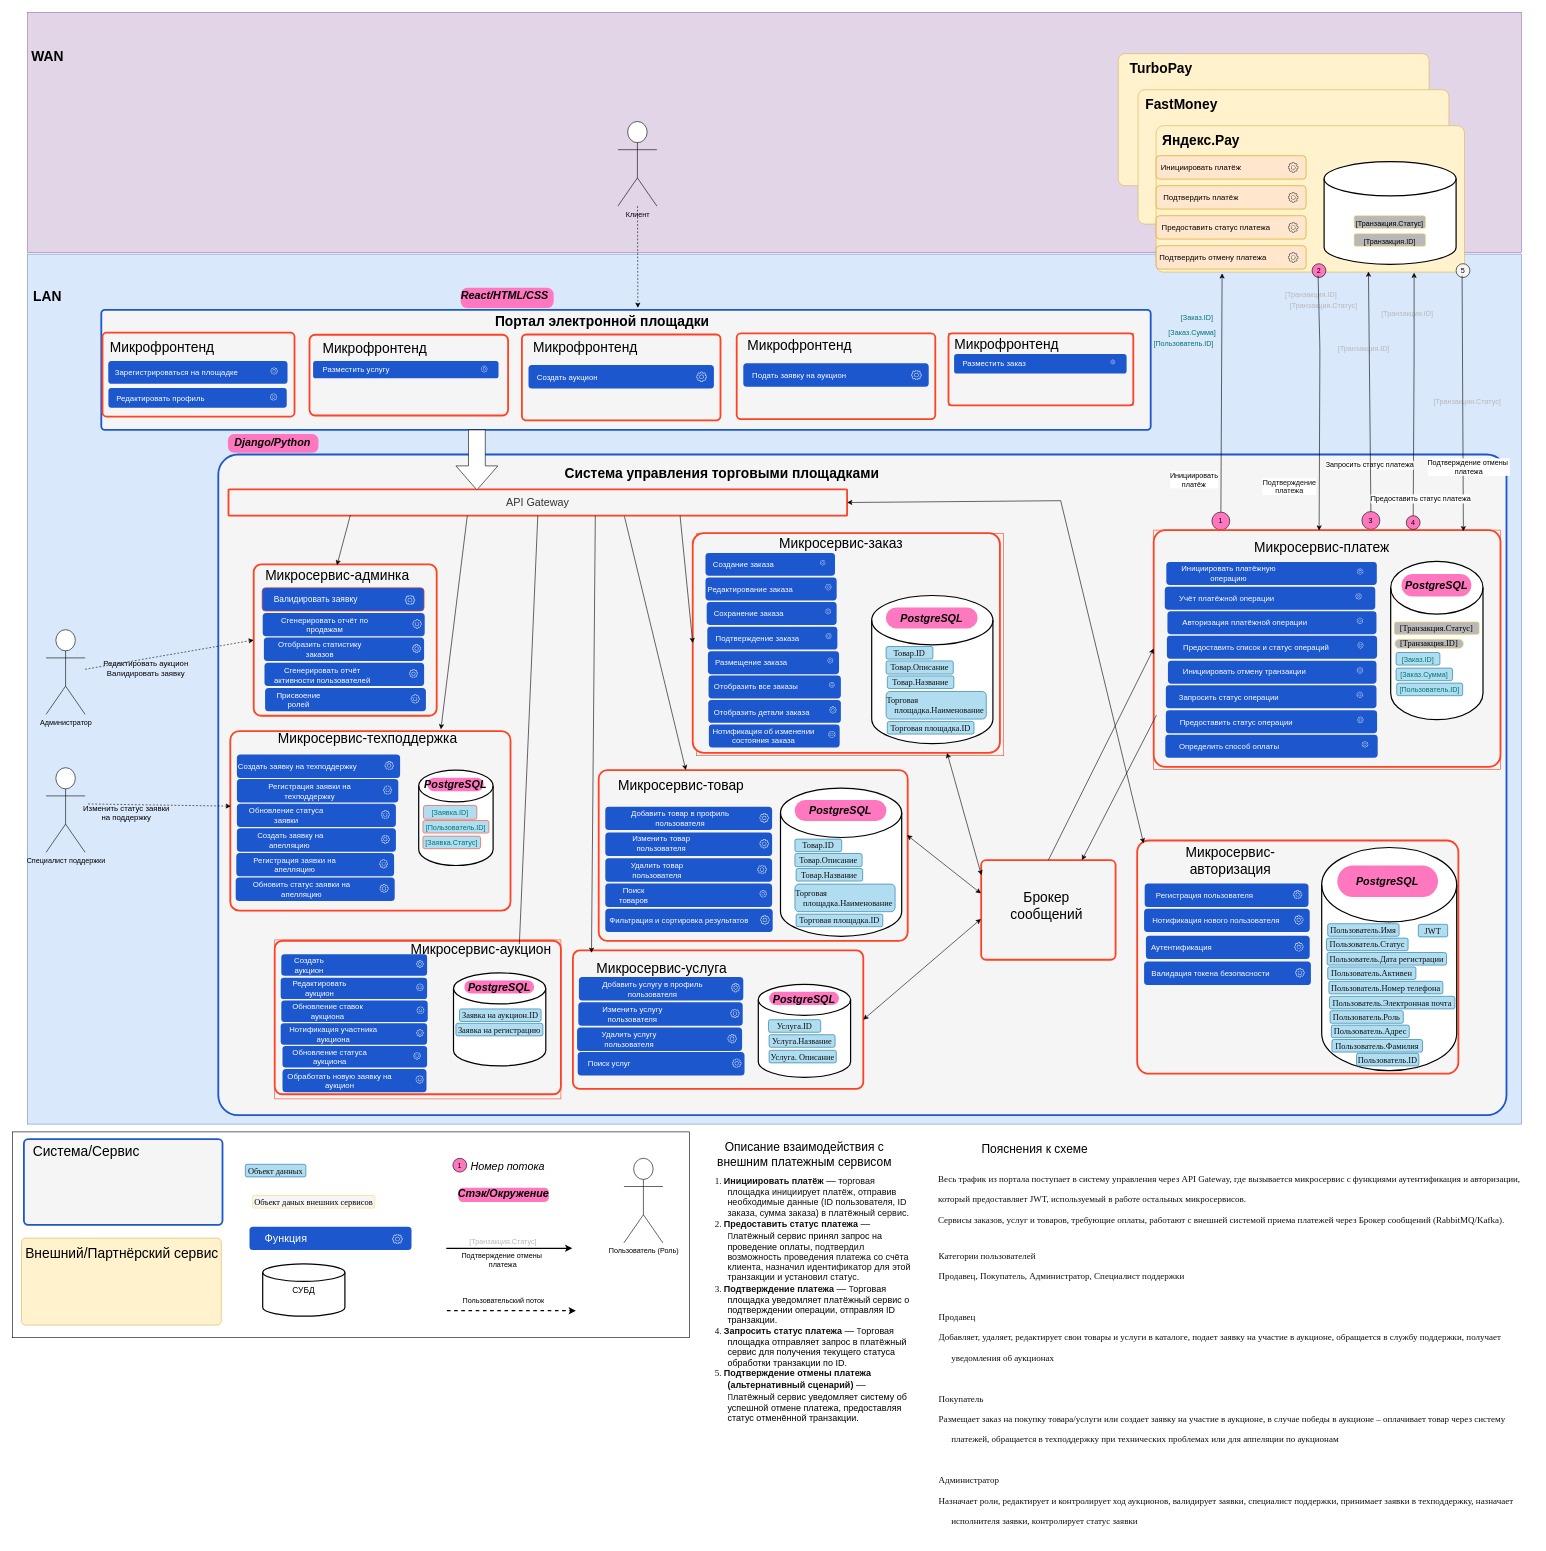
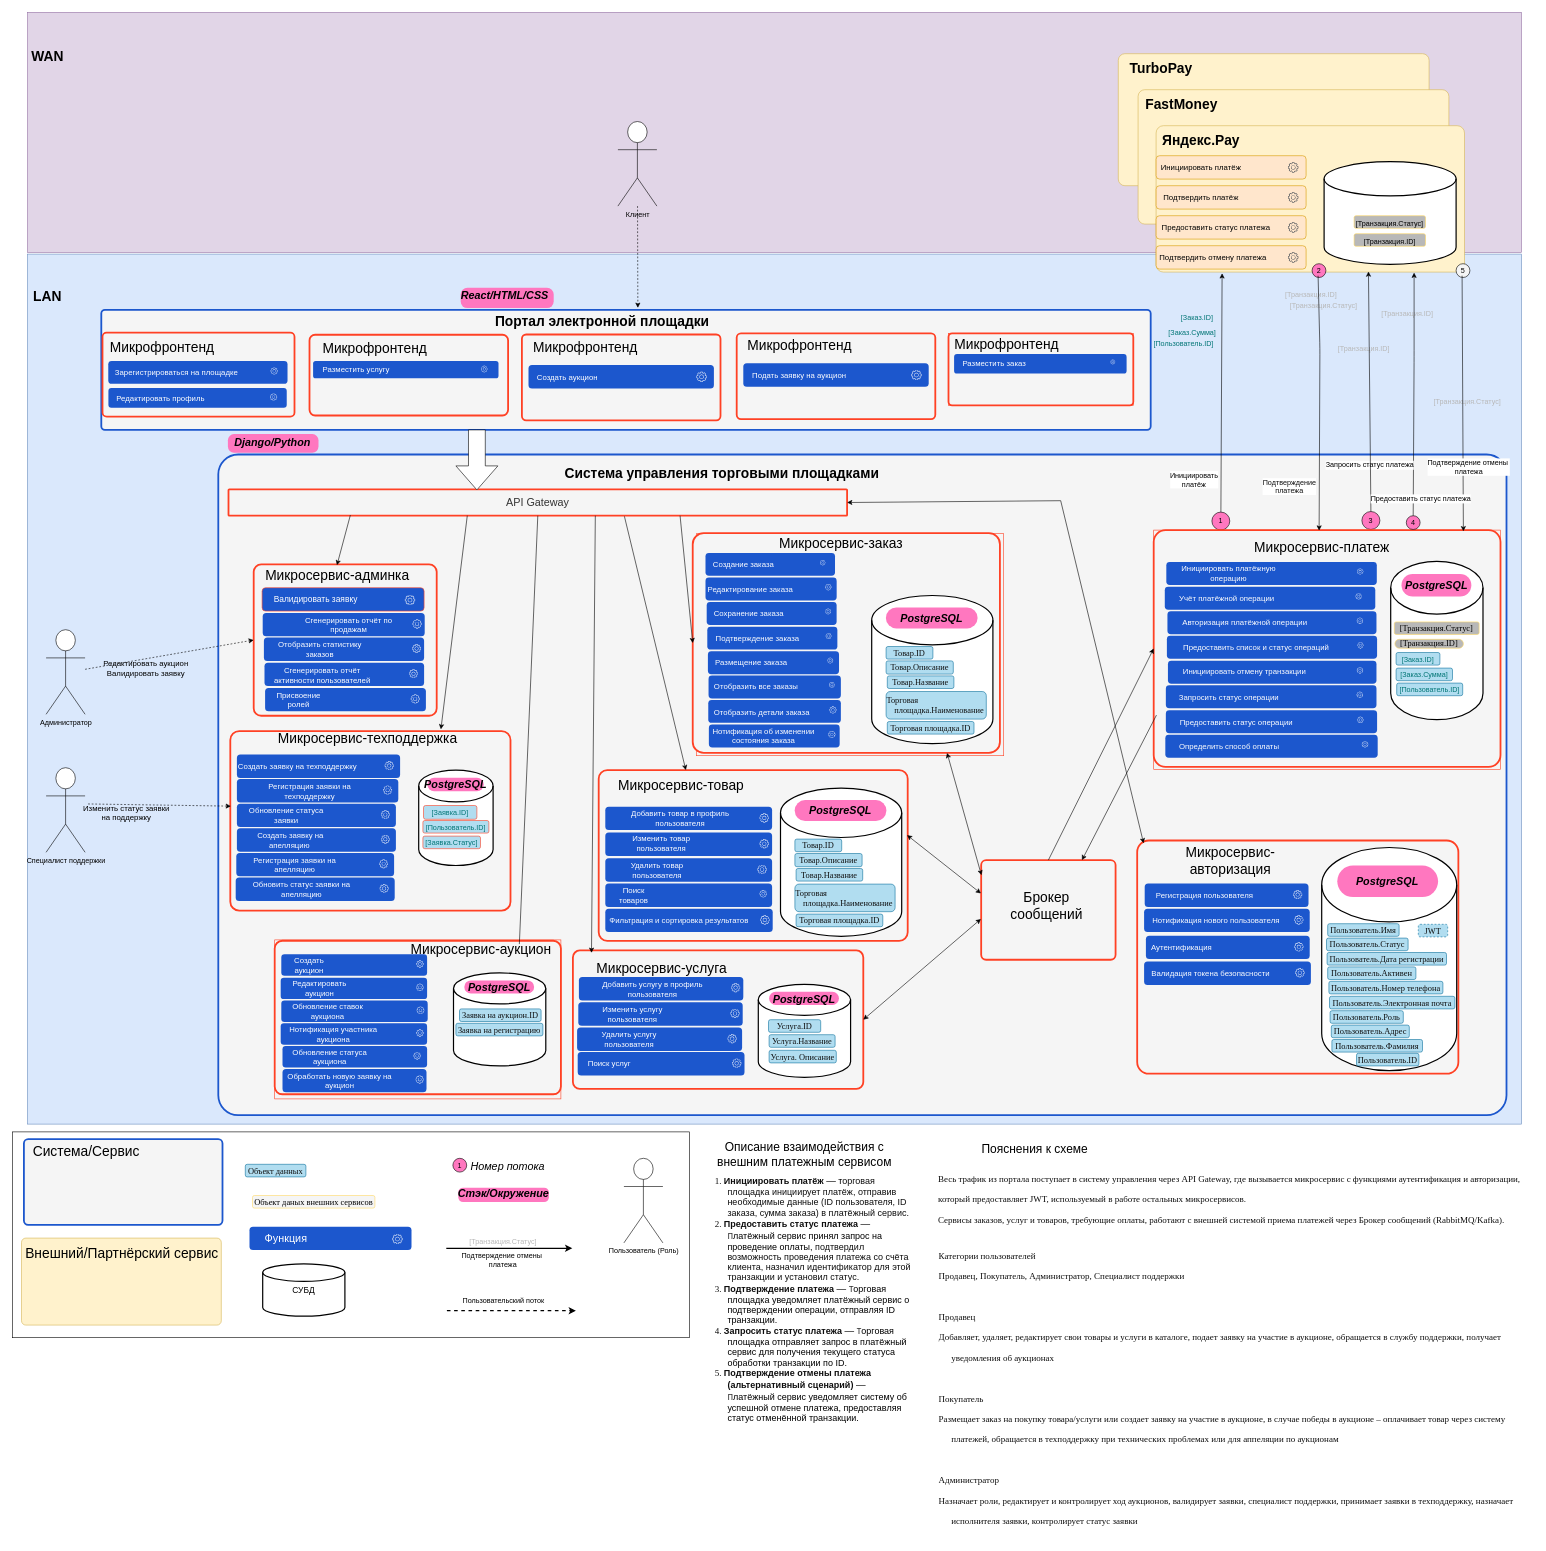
node "Сгенерировать отчёт по продажам": moved (325, 625) -> (349, 625)
node "JWT": style solid -> dashed
